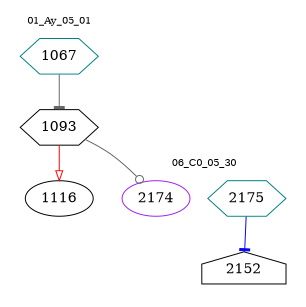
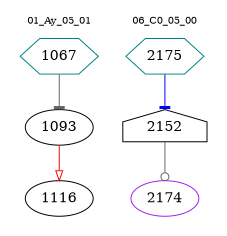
node "1093": shape hexagon -> ellipse
edge "1093" -> "2174": now "2152" -> "2174"
cluster "06_C0_05_30": label "06_C0_05_30" -> "06_C0_05_00"
